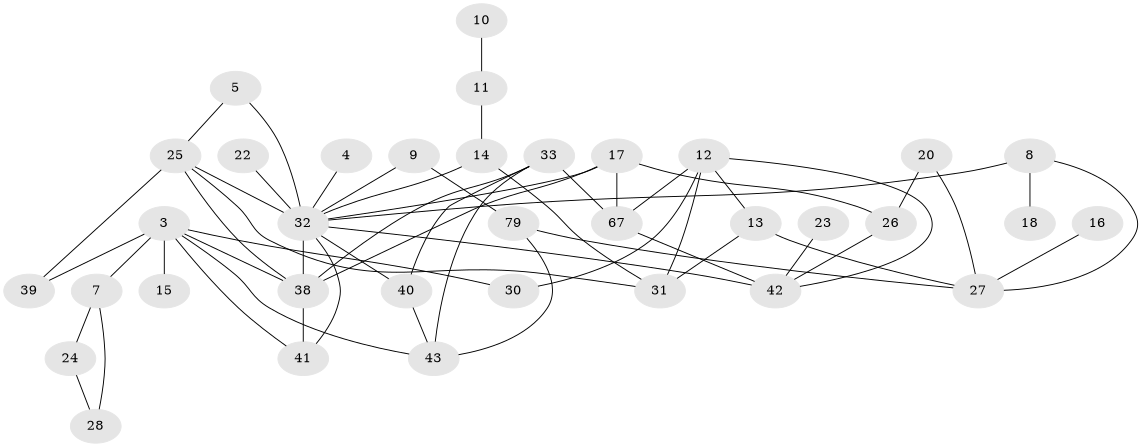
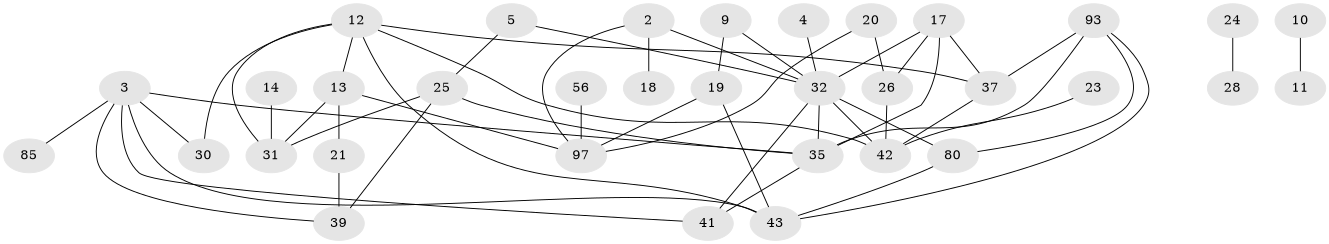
edge "11" -- "14": removed
node "22": removed
node "21": added
node "33": label "33" -> "93"
node "8": label "8" -> "2"
edge "12" -- "43": added
edge "25" -- "32": removed
edge "14" -- "32": removed
node "79": label "79" -> "19"
node "67": label "67" -> "37"
node "16": label "16" -> "56"
node "7": removed
node "15": label "15" -> "85"
node "38": label "38" -> "35"
node "40": label "40" -> "80"
node "27": label "27" -> "97"
